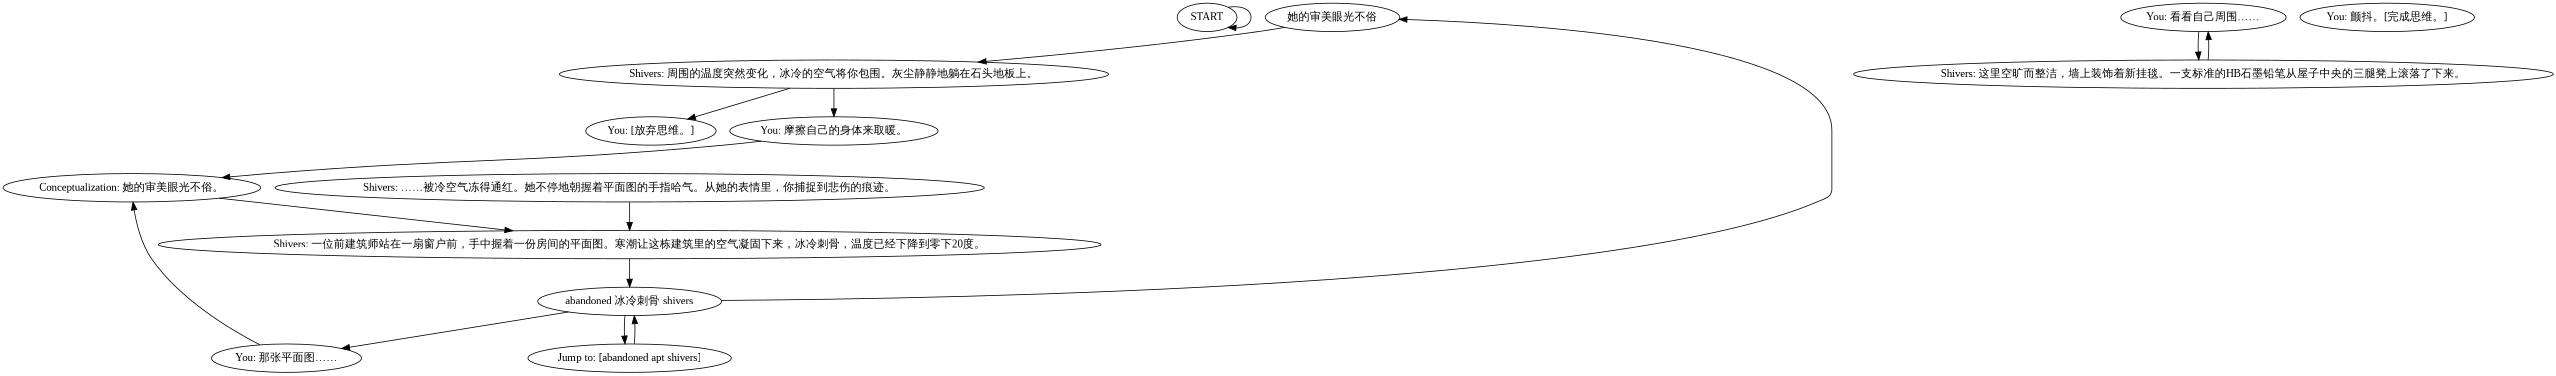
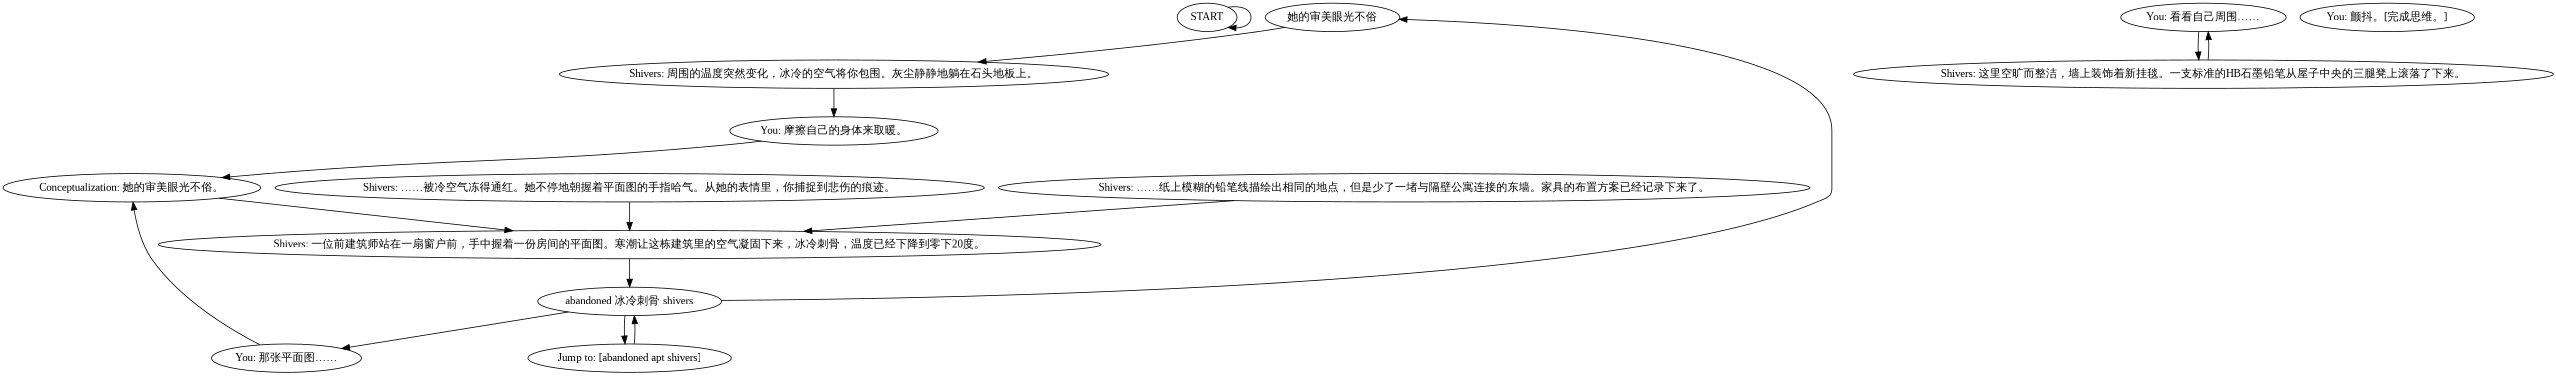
node "You: [放弃思维。]": removed
node "Shivers: ……纸上模糊的铅笔线描绘出相同的地点，但是少了一堵与隔壁公寓连接的东墙。家具的布置方案已经记录下来了。": added
